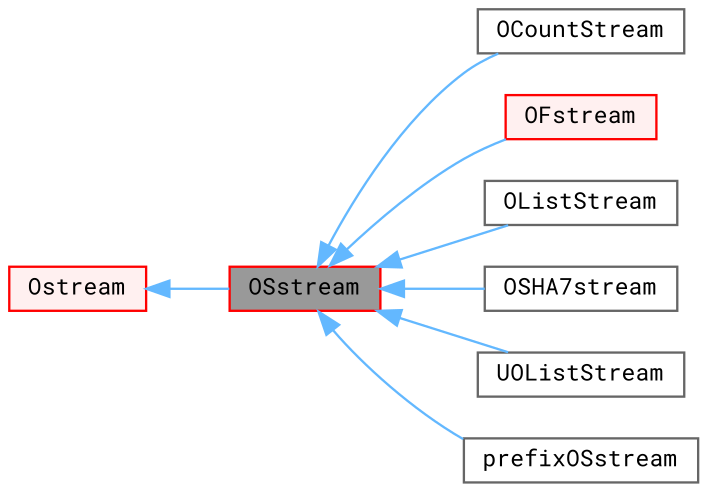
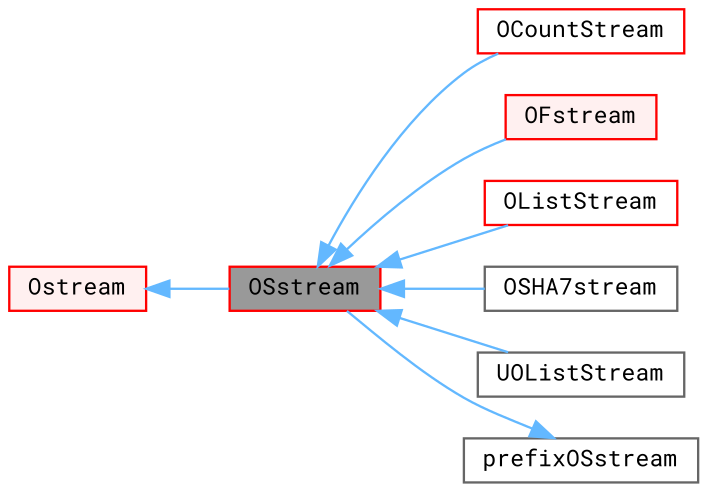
node "OCountStream": color gray40 -> red
node "OListStream": color gray40 -> red
edge "prefixOSstream" -> "OSstream": reversed
